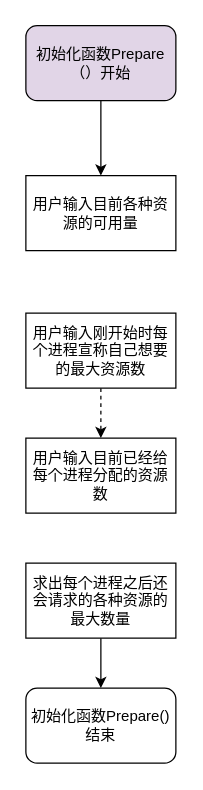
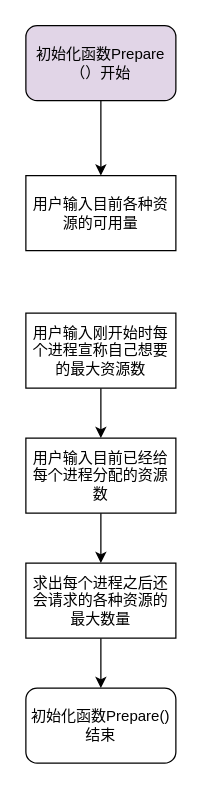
edge "用户输入刚开始时每个进程宣称自己想要的最大资源数" -> "用户输入目前已经给每个进程分配的资源数": style dashed -> solid
edge "用户输入目前已经给每个进程分配的资源数" -> "求出每个进程之后还会请求的各种资源的最大数量": added
